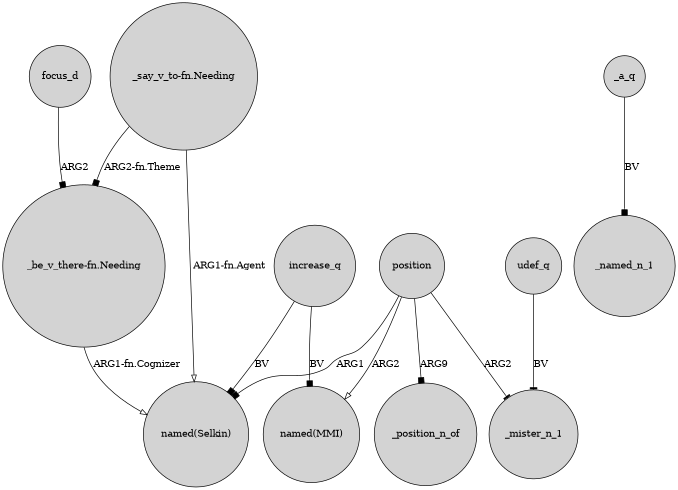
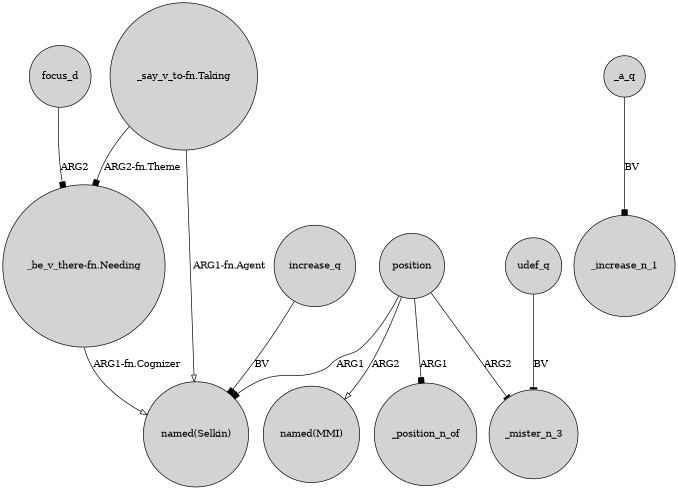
node "_say_v_to-fn.Needing": label "_say_v_to-fn.Needing" -> "_say_v_to-fn.Taking"
node "_named_n_1": label "_named_n_1" -> "_increase_n_1"
edge "increase_q" -> "named(MMI)": removed, label "BV"
edge "position" -> "_position_n_of": label "ARG9" -> "ARG1"
node "_mister_n_1": label "_mister_n_1" -> "_mister_n_3"
